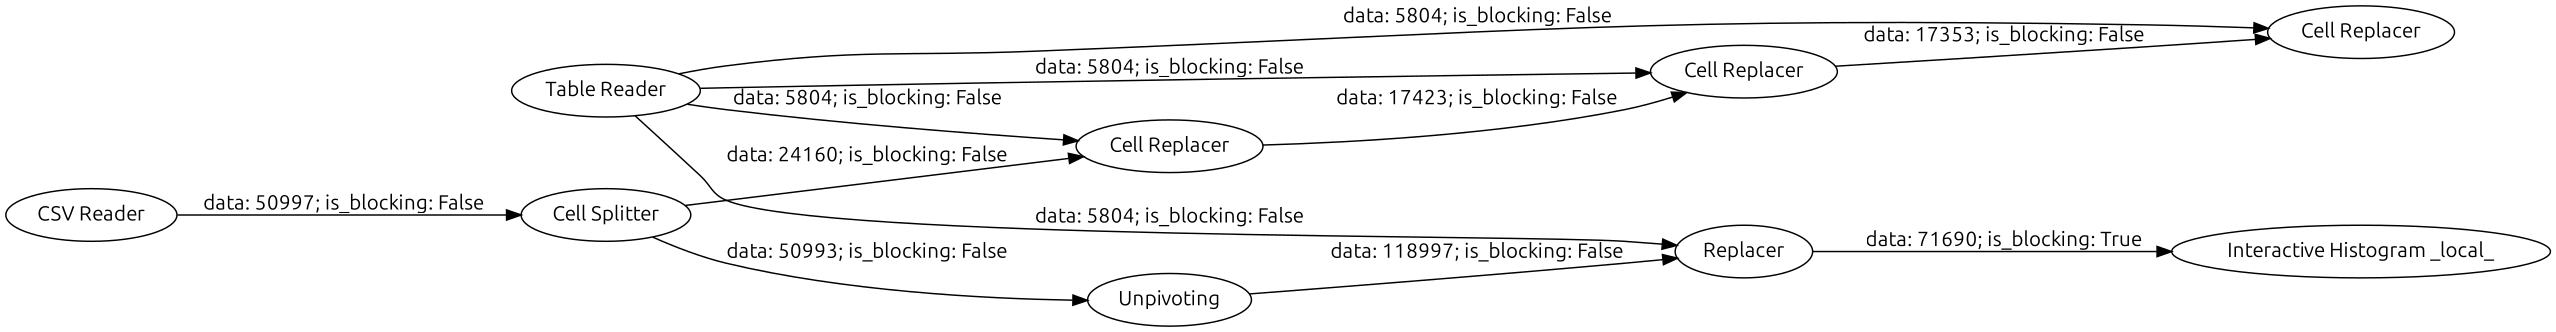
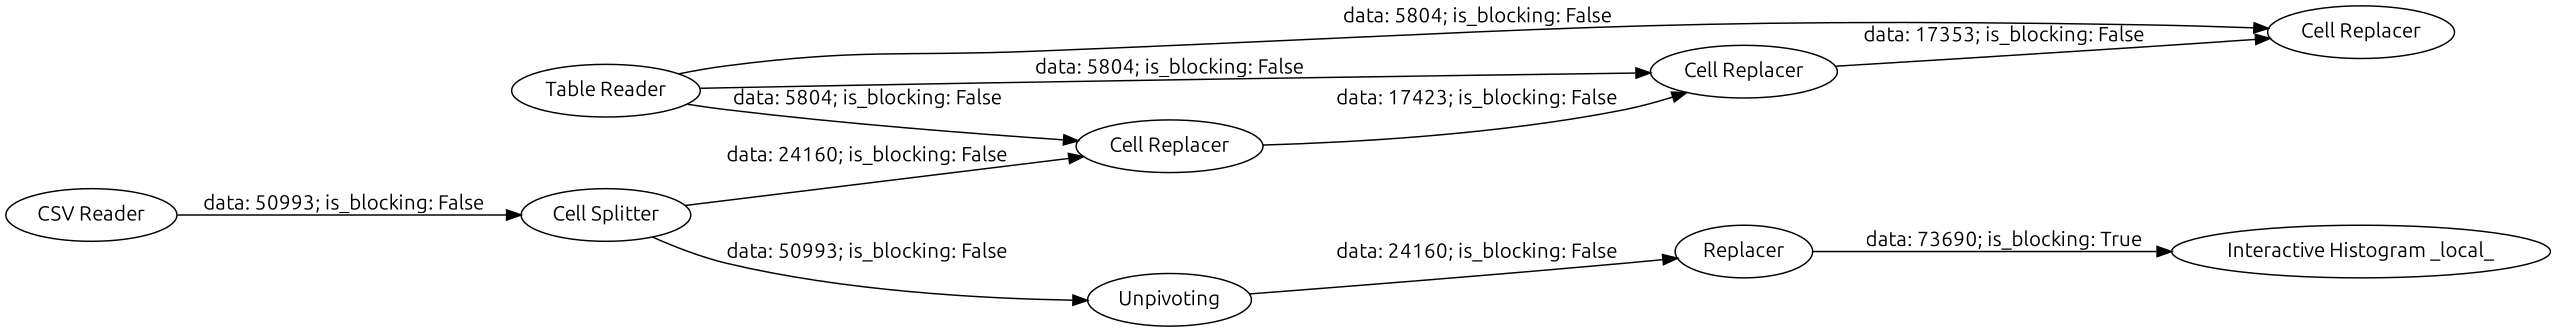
edge "CSV Reader" -> "Cell Splitter": label "data: 50997; is_blocking: False" -> "data: 50993; is_blocking: False"
edge "Table Reader" -> "Replacer": removed, label "data: 5804; is_blocking: False"
edge "Replacer" -> "Interactive Histogram _local_": label "data: 71690; is_blocking: True" -> "data: 73690; is_blocking: True"
edge "Unpivoting" -> "Replacer": label "data: 118997; is_blocking: False" -> "data: 24160; is_blocking: False"
